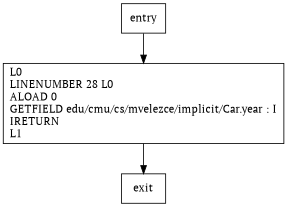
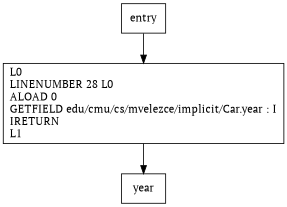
node "exit": label "exit" -> "year"
